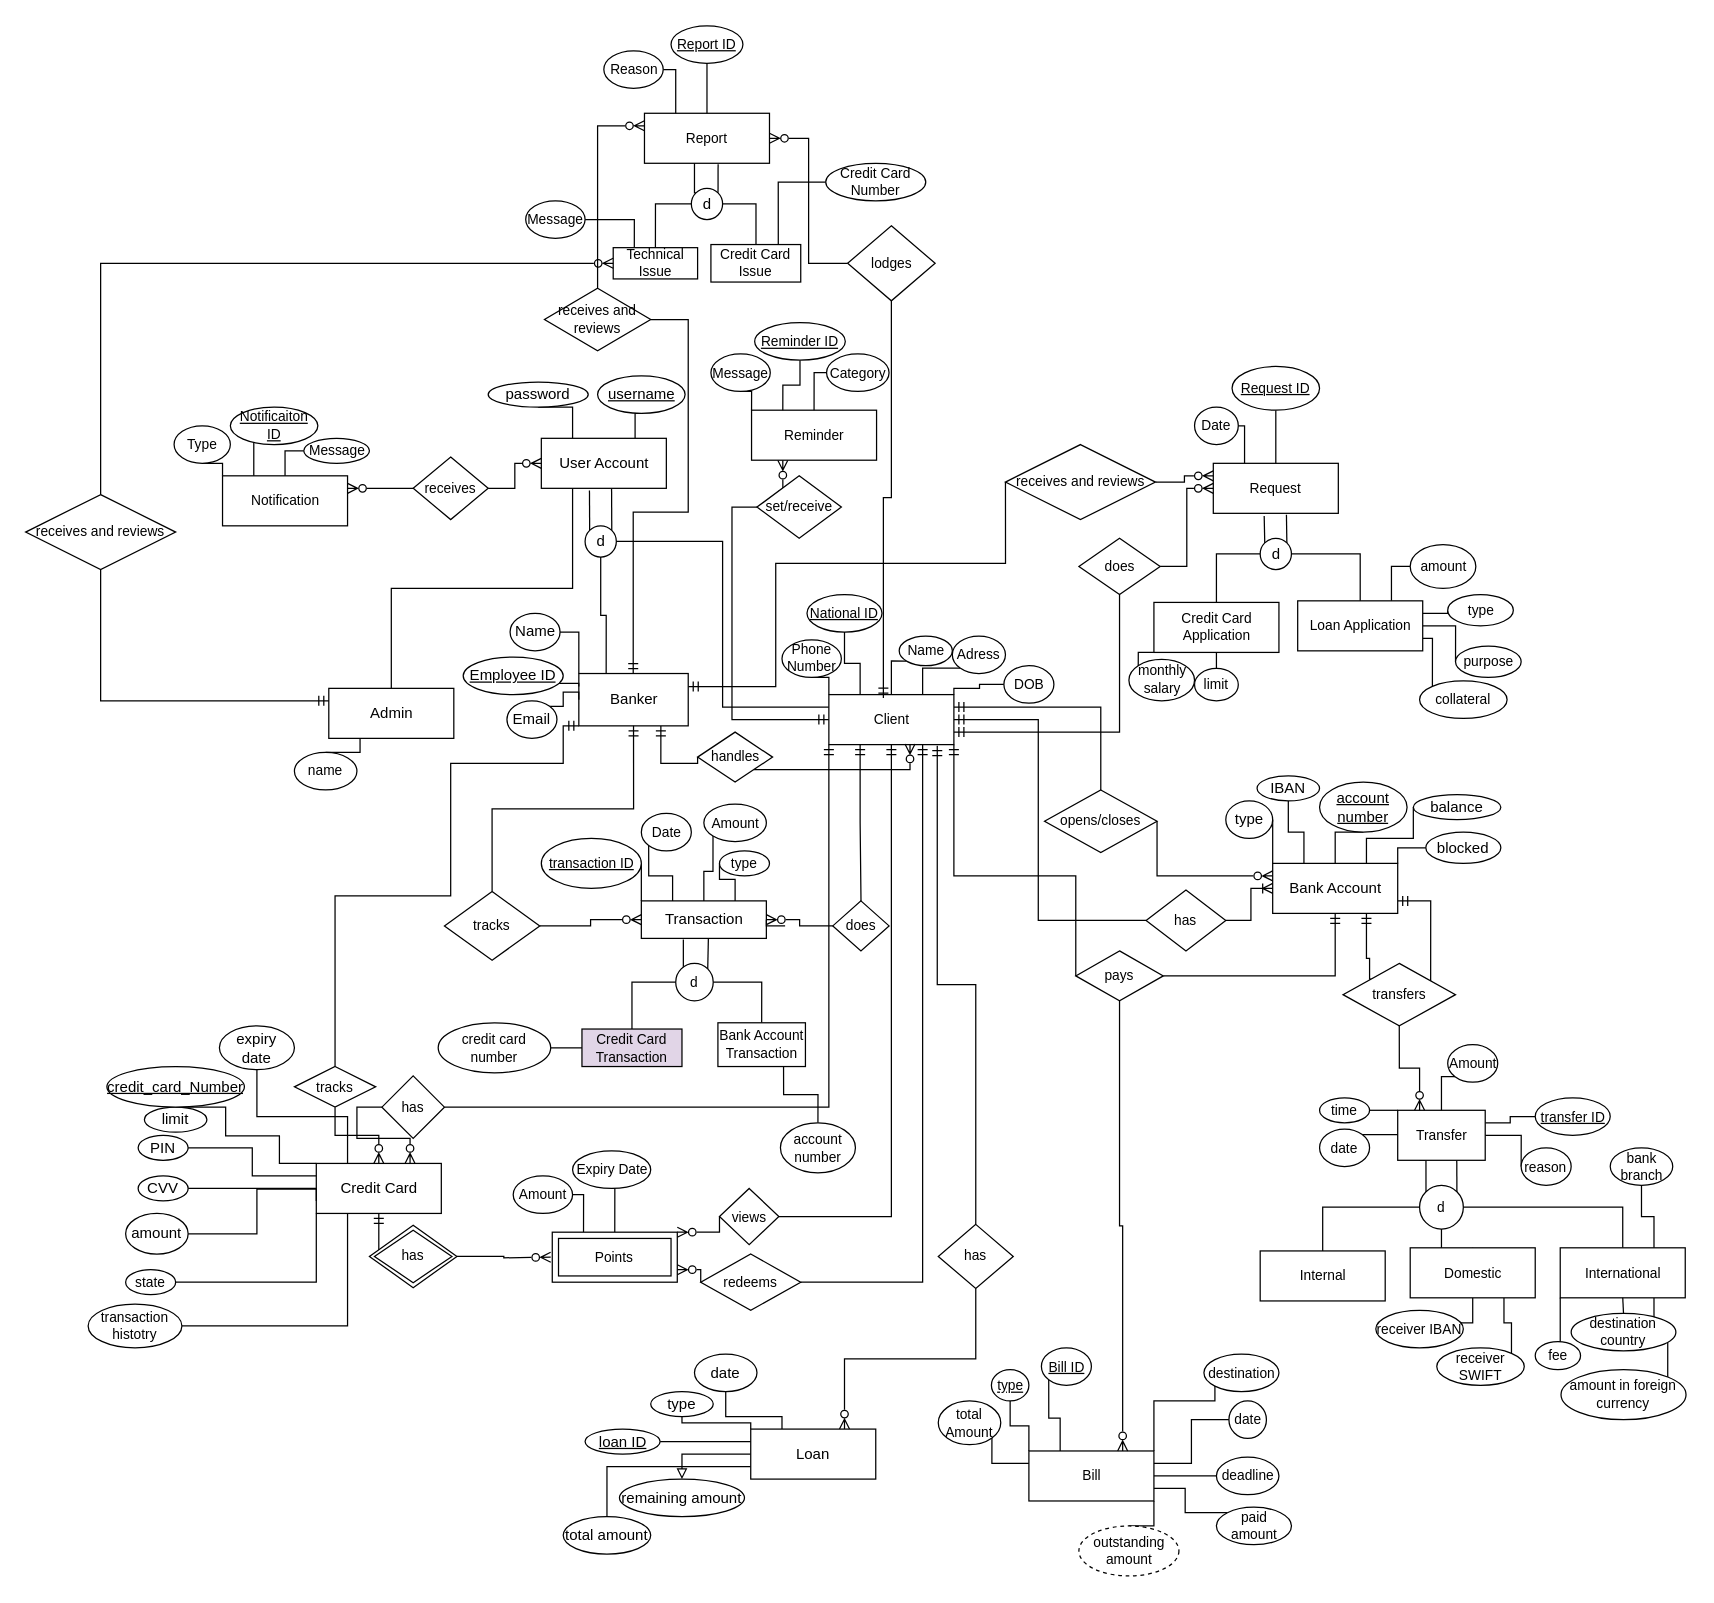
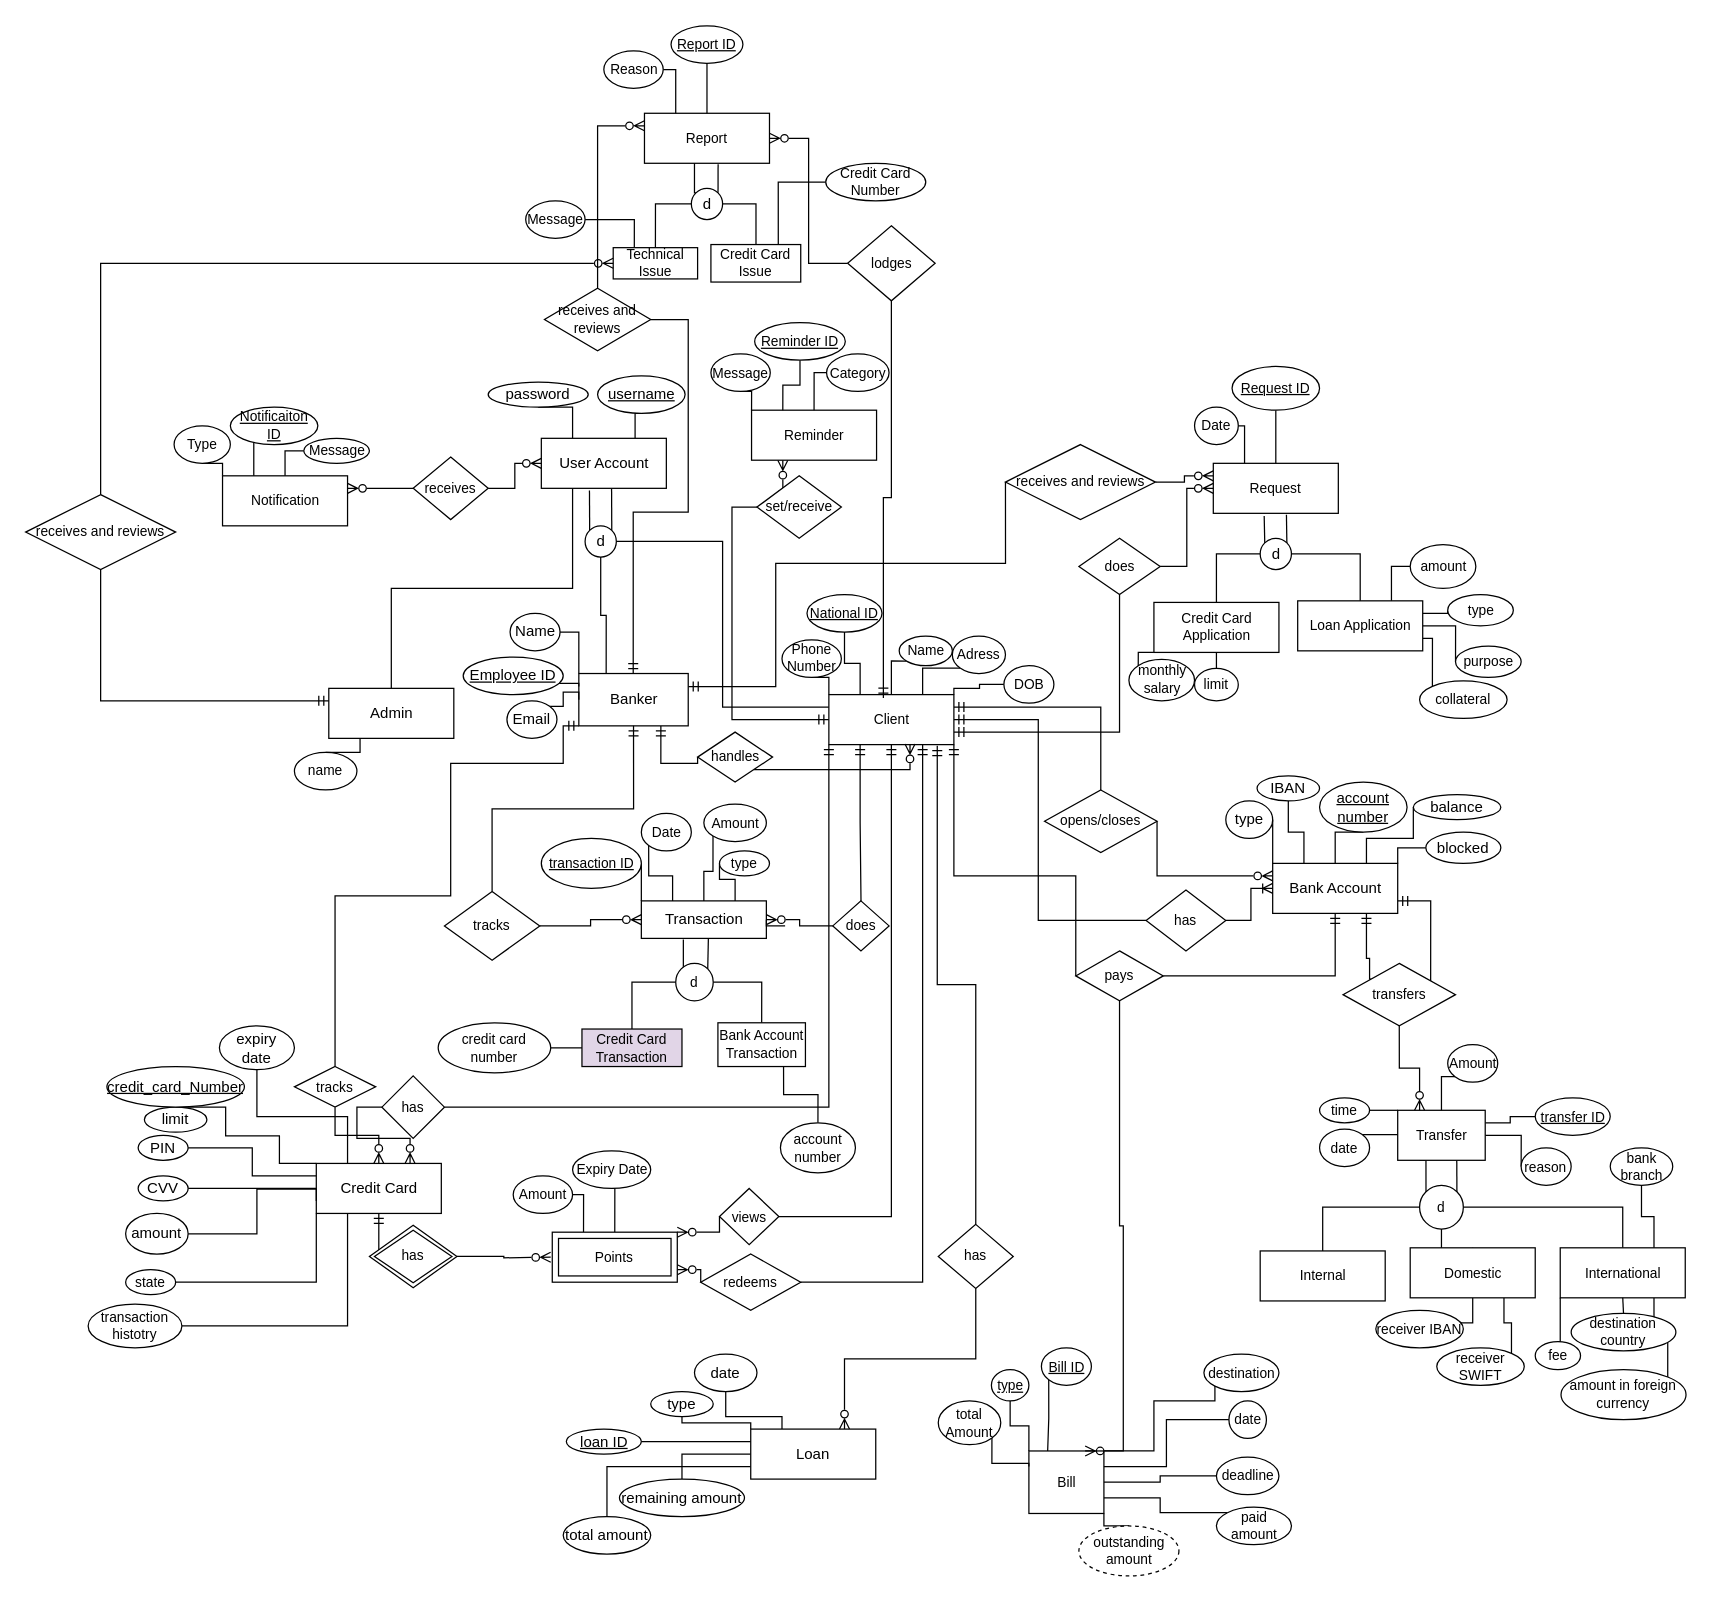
node "loan ID": moved (623, 1441) -> (604, 1441)
edge "Loan" -> "remaining amount": arrowhead block -> none
node "Bill": size 125x50 -> 75x63
